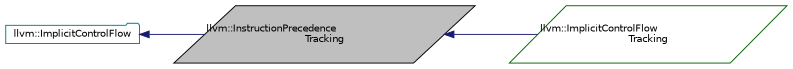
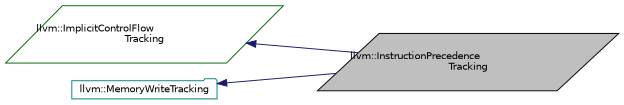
node "llvm::ImplicitControlFlow": label "llvm::ImplicitControlFlow" -> "llvm::MemoryWriteTracking"
edge "llvm::ImplicitControlFlow Tracking" -> "llvm::InstructionPrecedence Tracking": reversed
